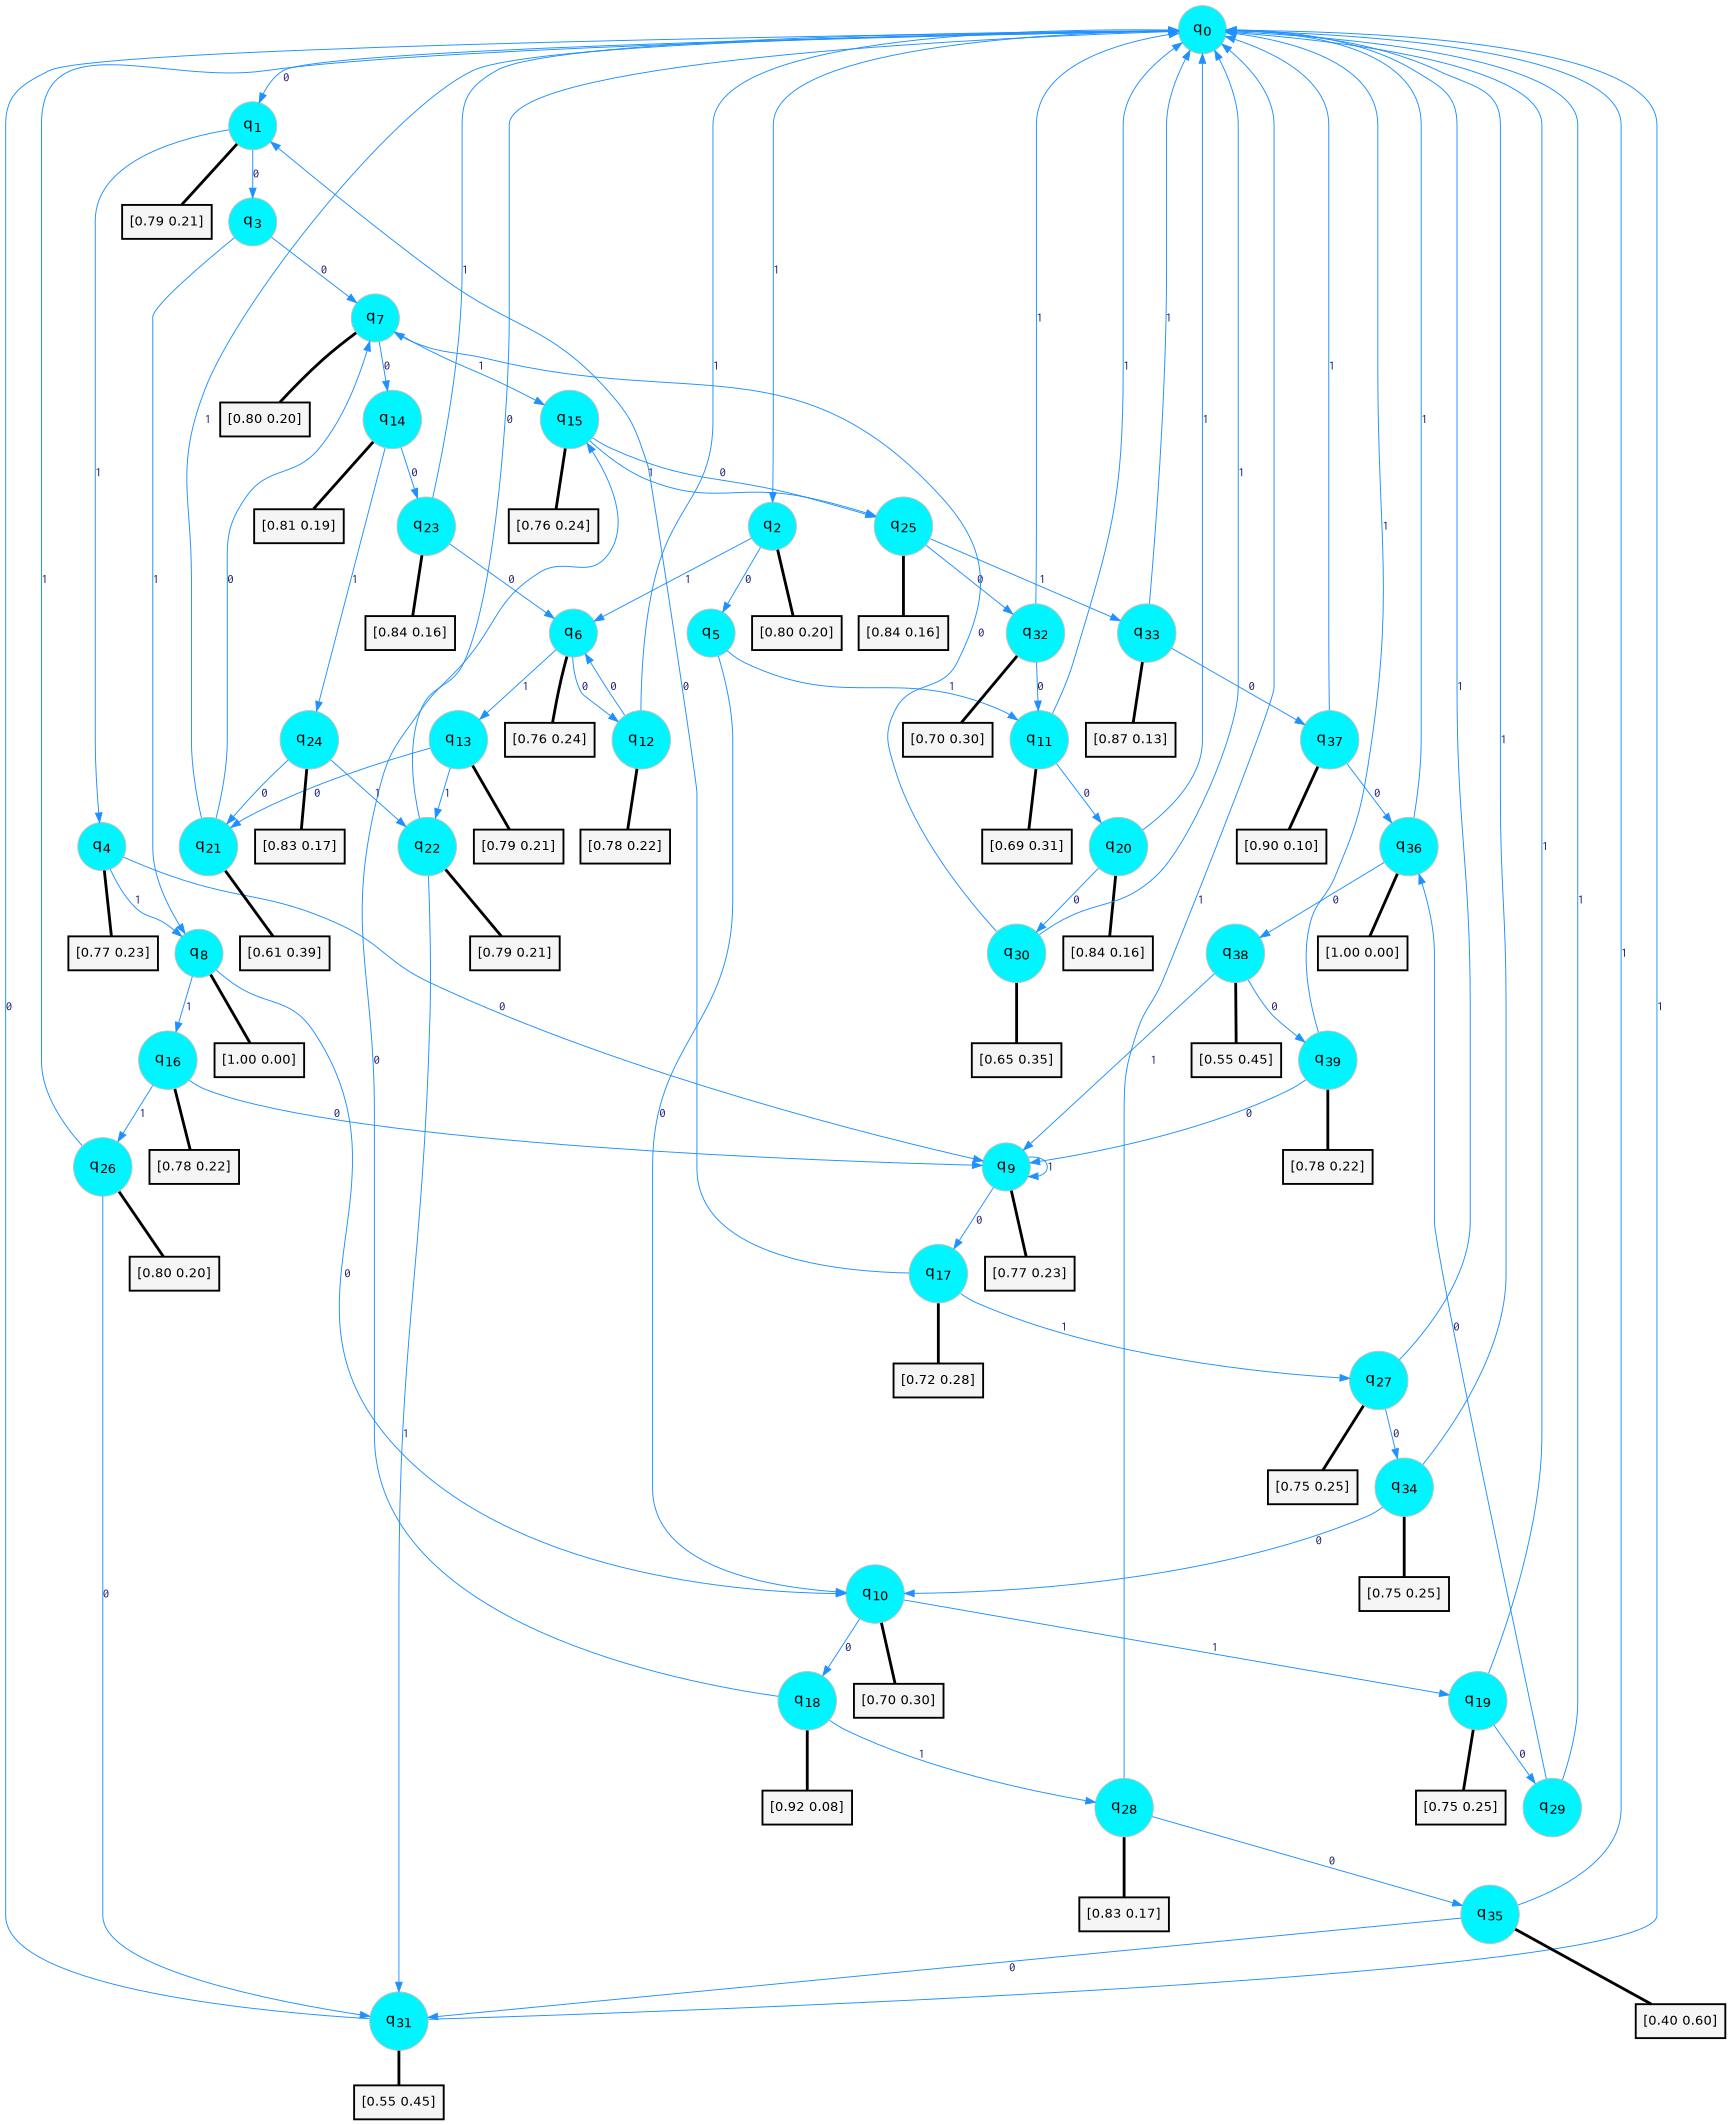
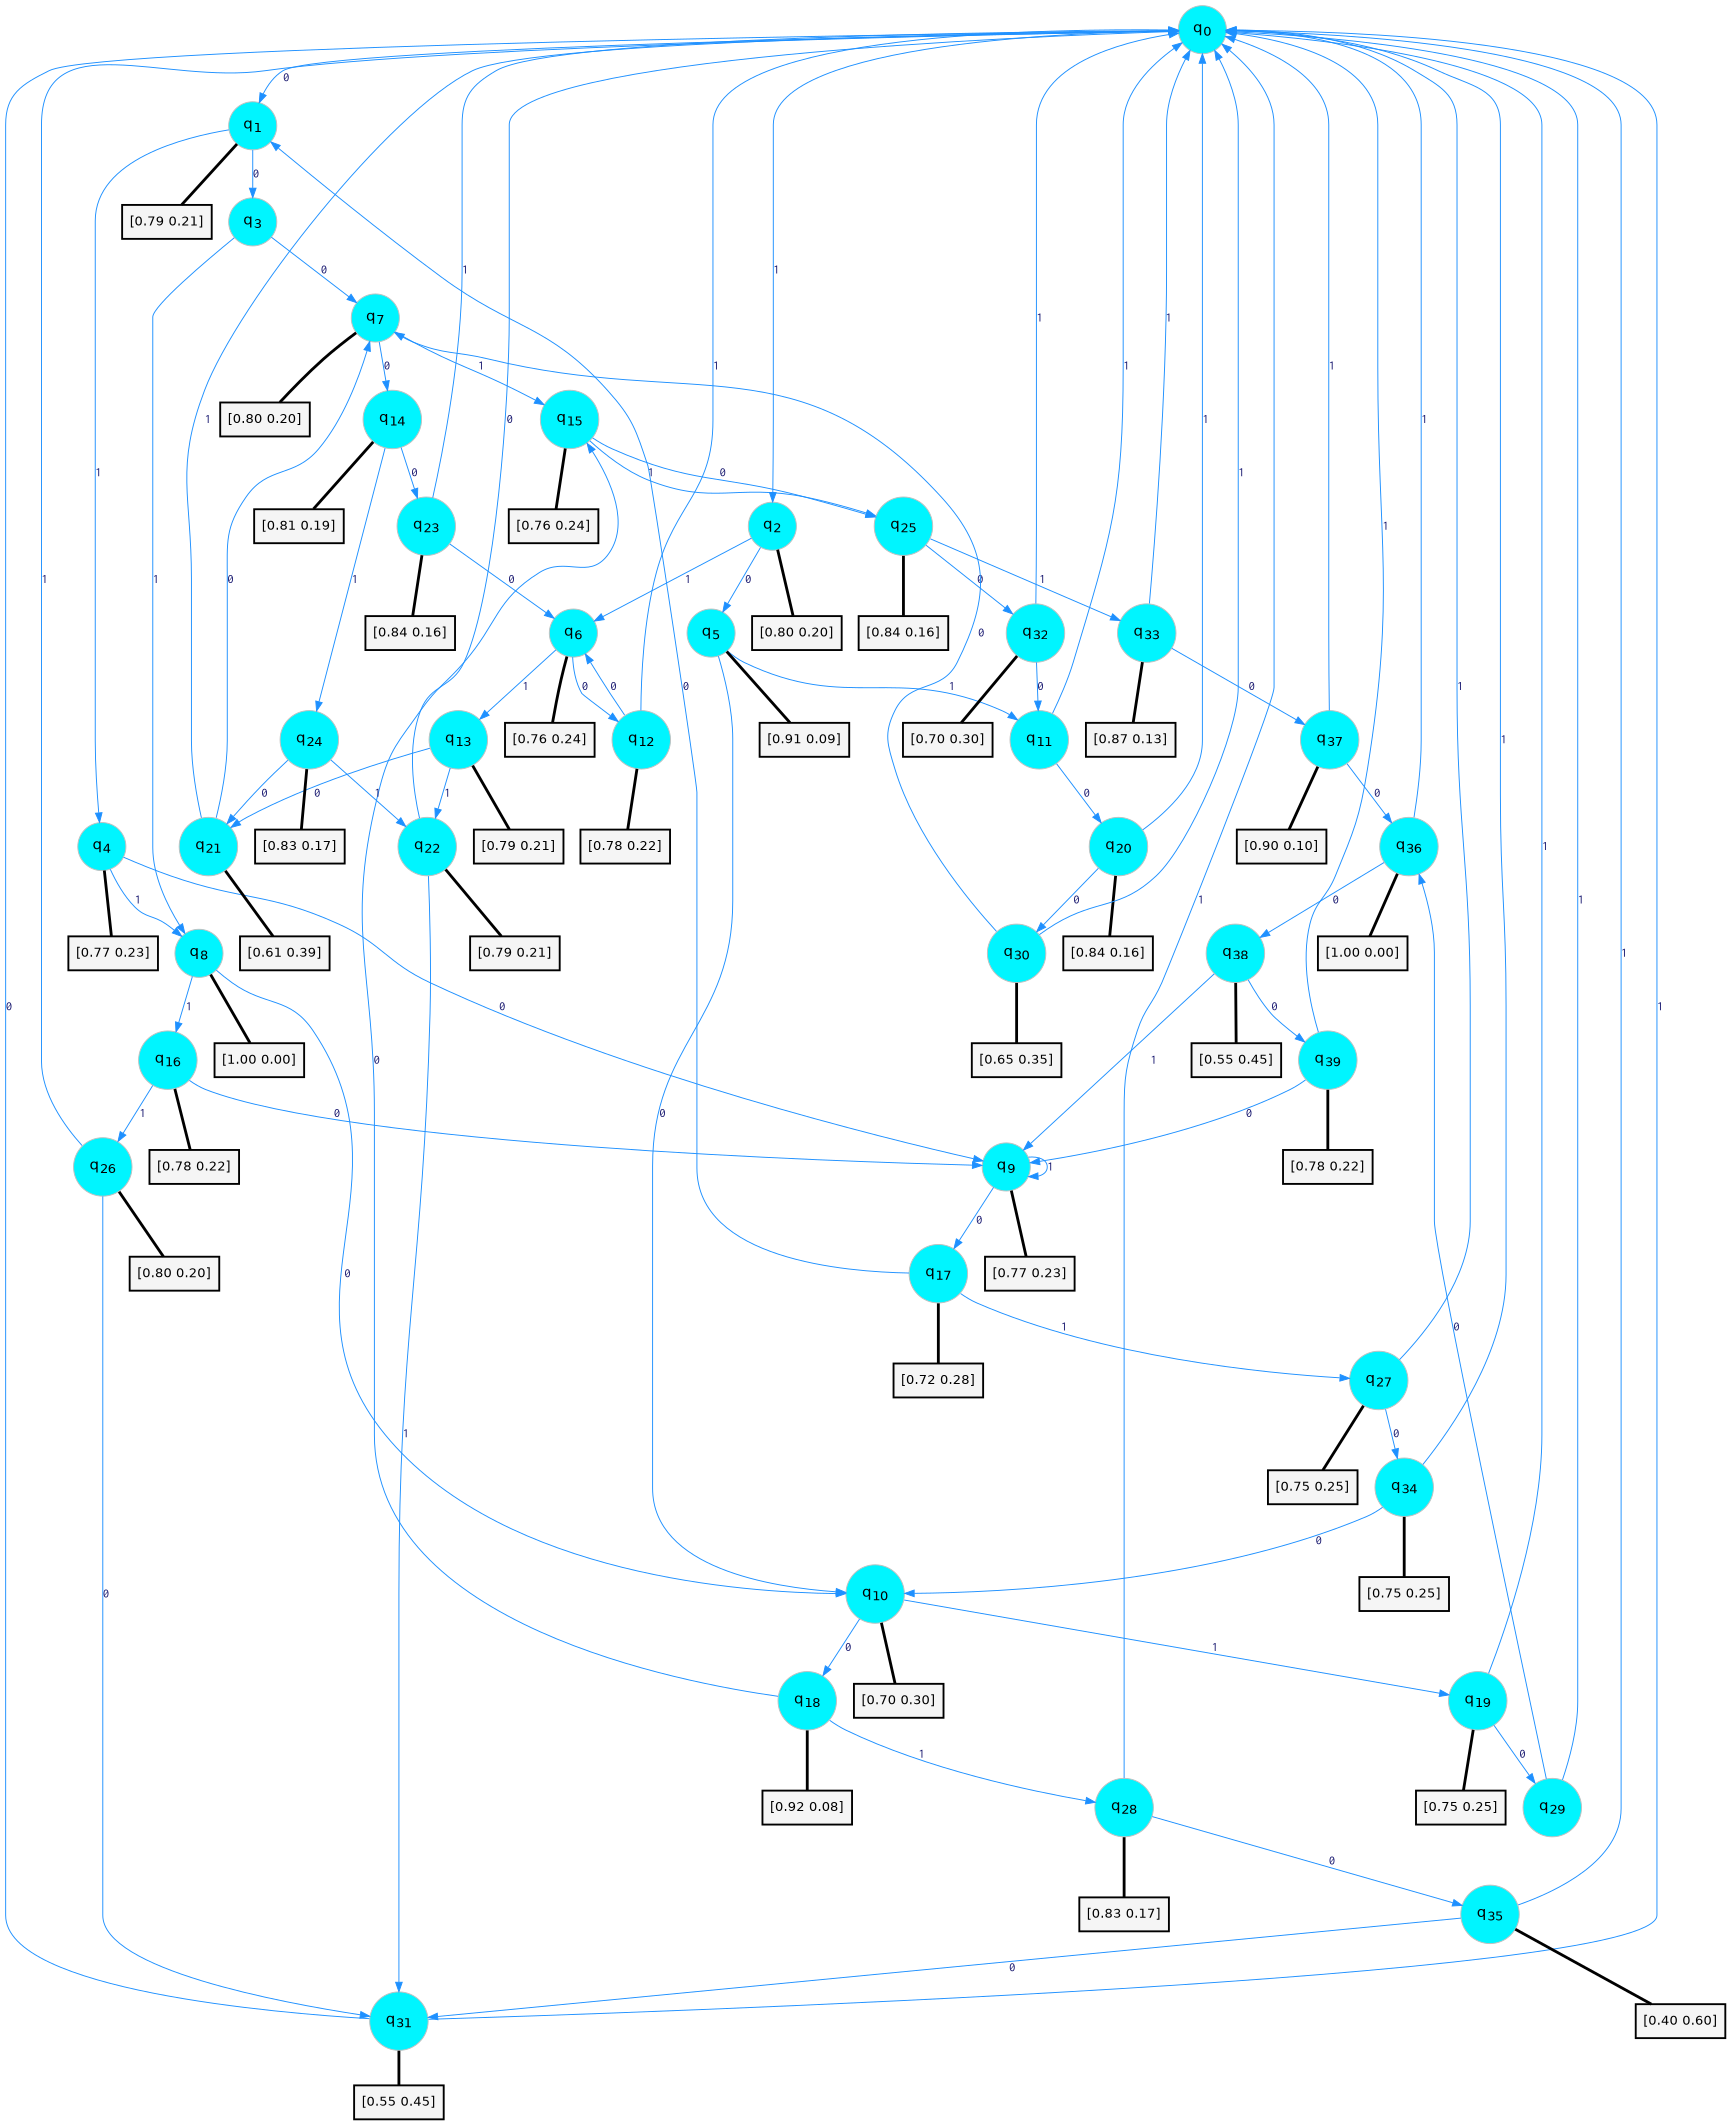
node "[0.91 0.09]": added
node "[0.69 0.31]": removed
